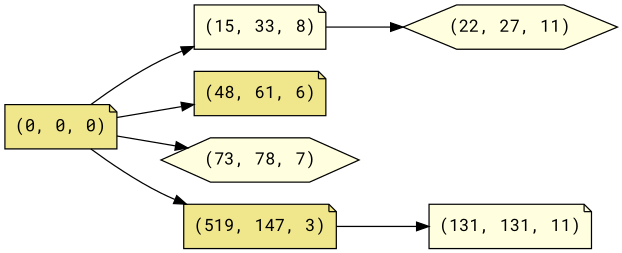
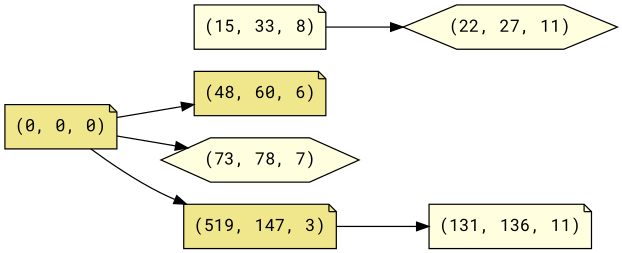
edge "(0, 0, 0)" -> "(15, 33, 8)": removed
node "(48, 61, 6)": label "(48, 61, 6)" -> "(48, 60, 6)"
node "(131, 131, 11)": label "(131, 131, 11)" -> "(131, 136, 11)"
